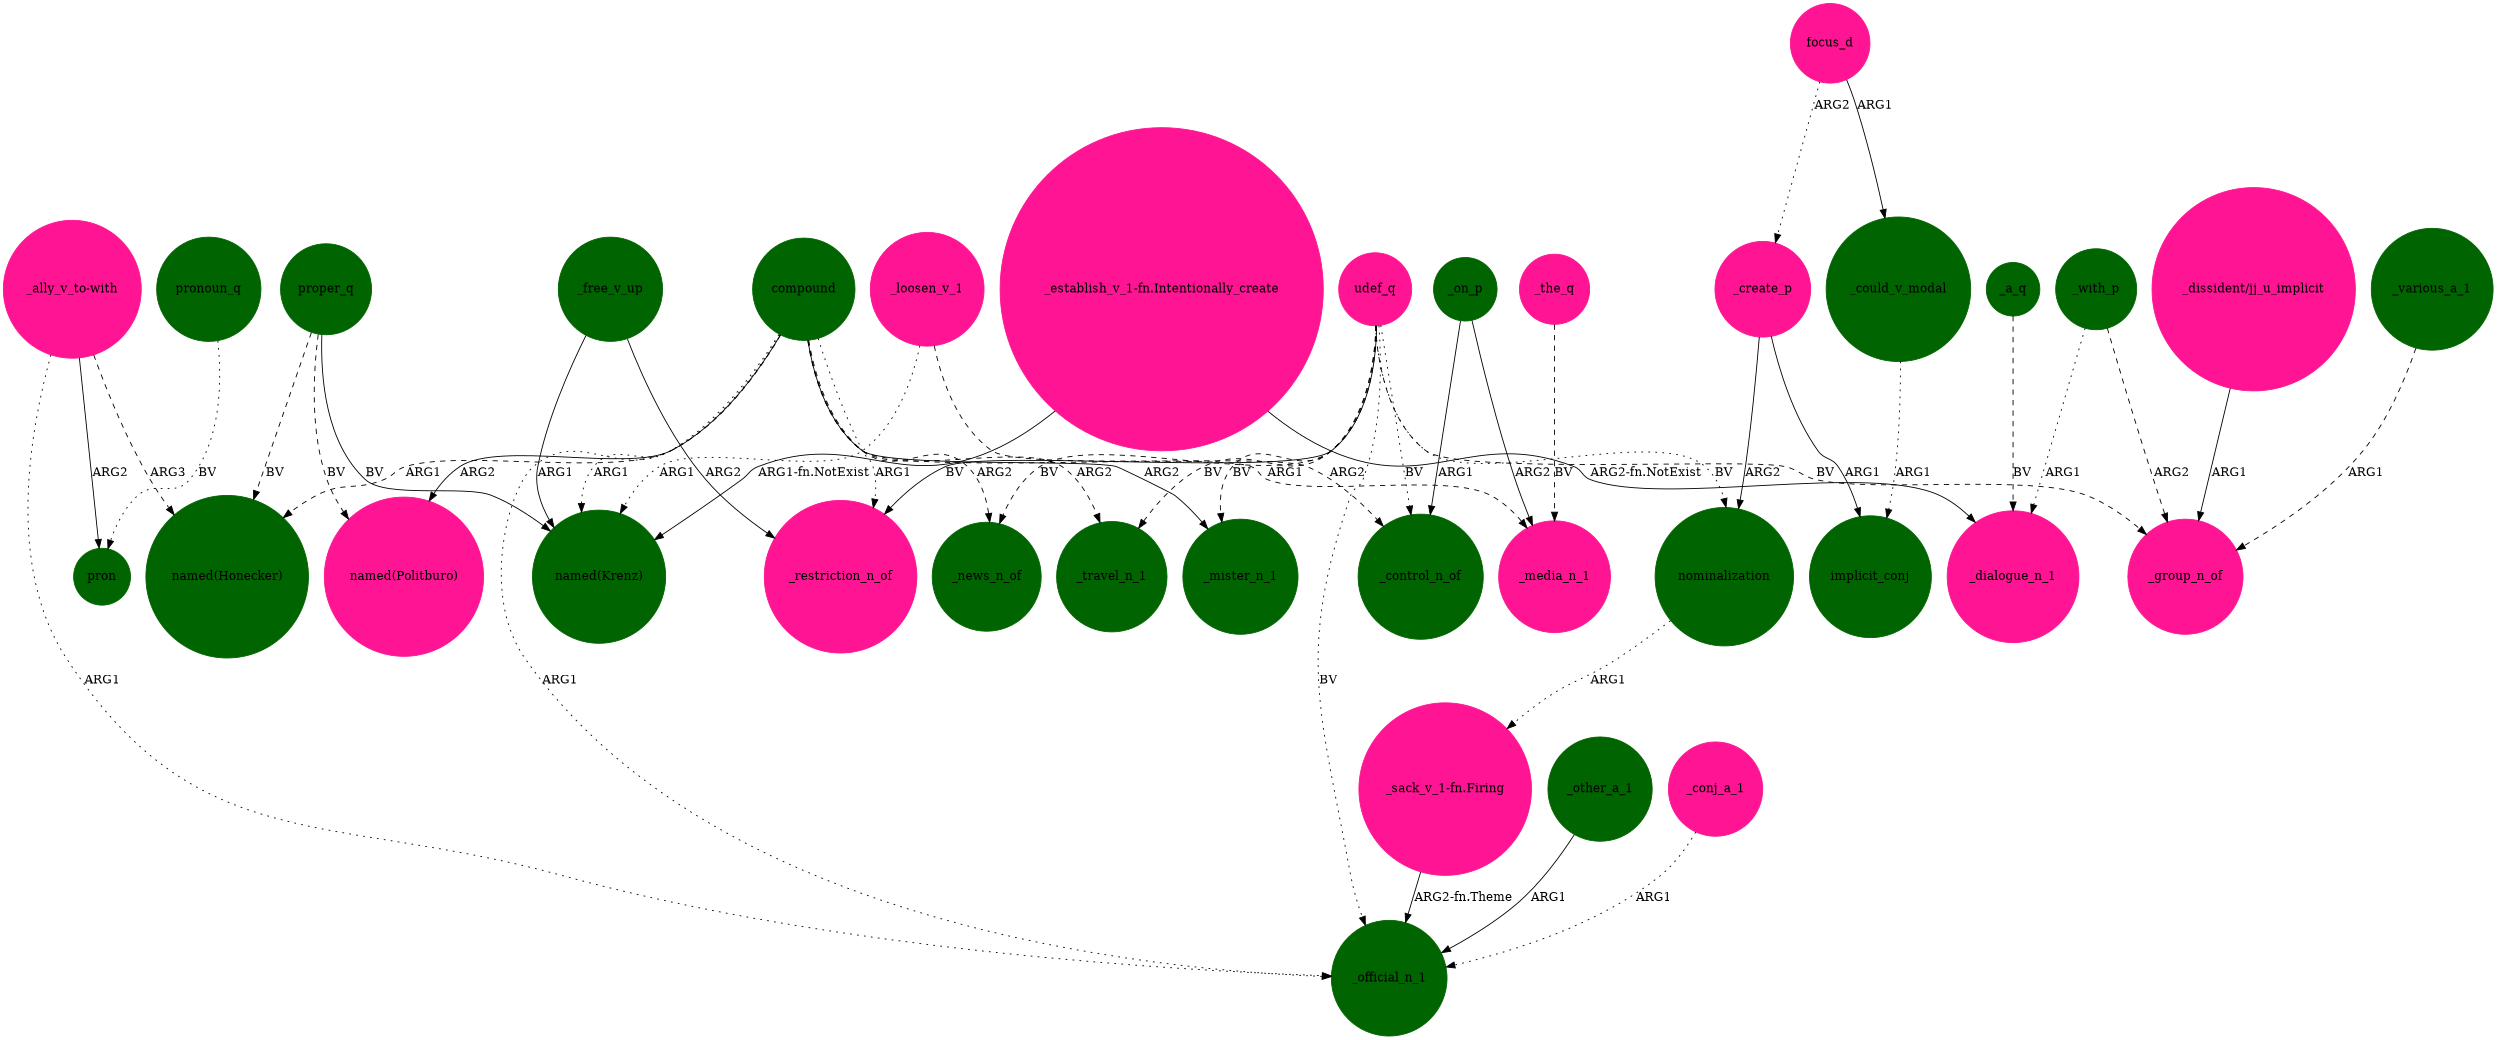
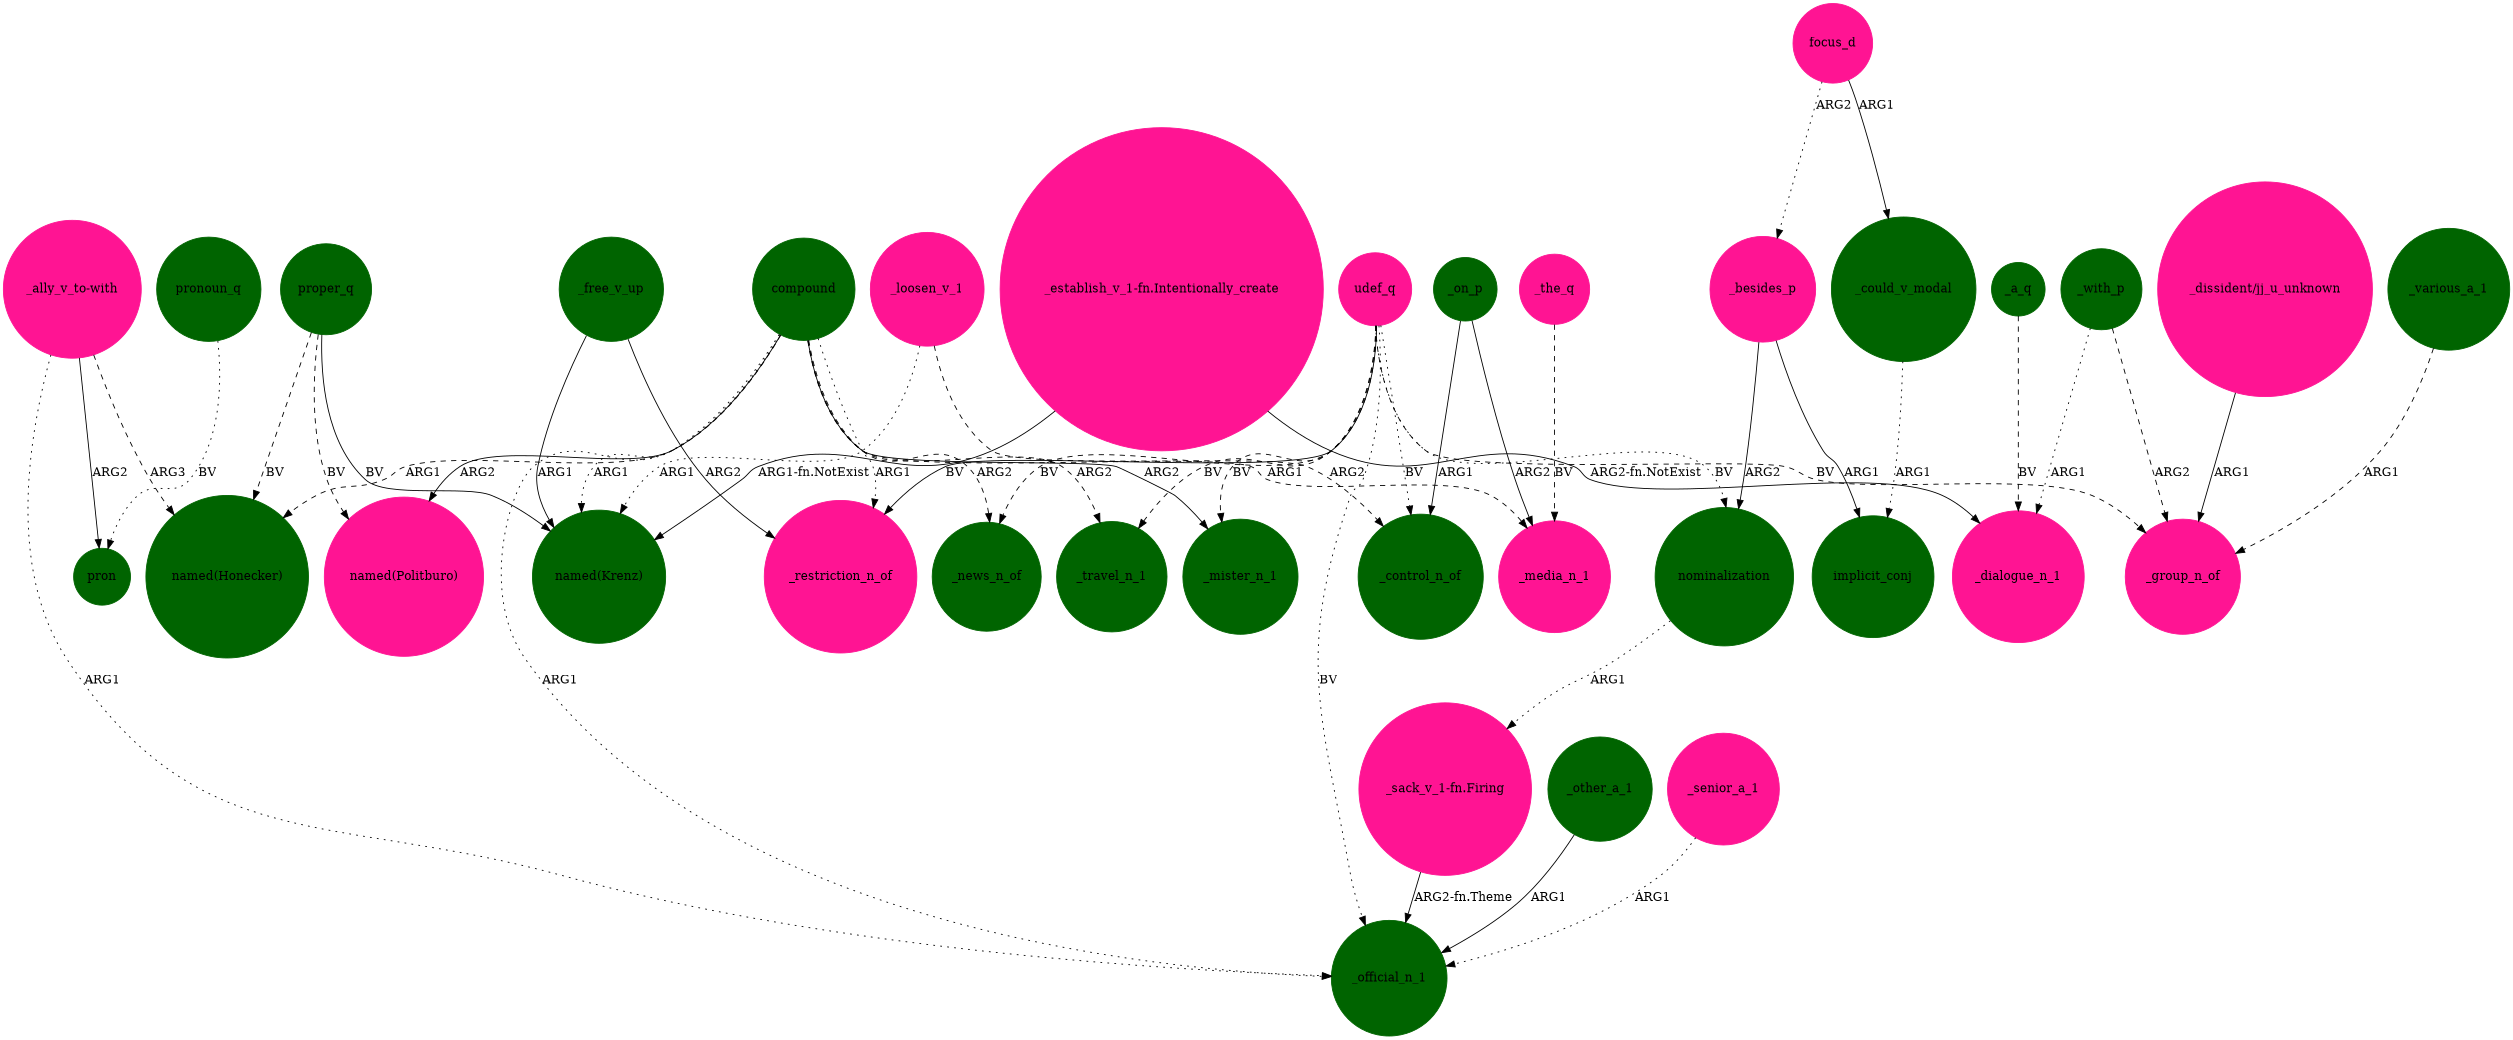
node "_create_p": label "_create_p" -> "_besides_p"
node "_dissident/jj_u_implicit": label "_dissident/jj_u_implicit" -> "_dissident/jj_u_unknown"
node "_conj_a_1": label "_conj_a_1" -> "_senior_a_1"
